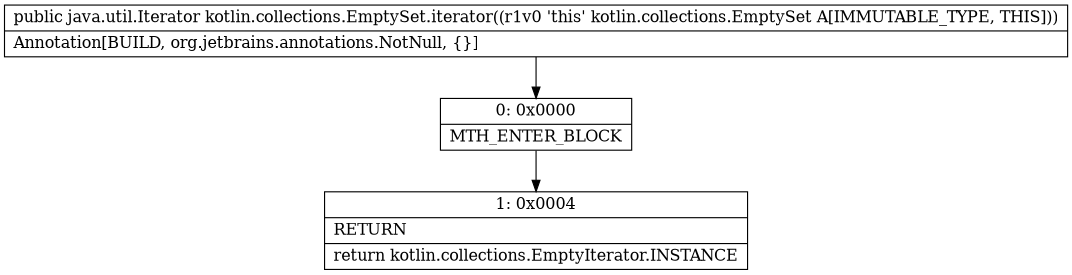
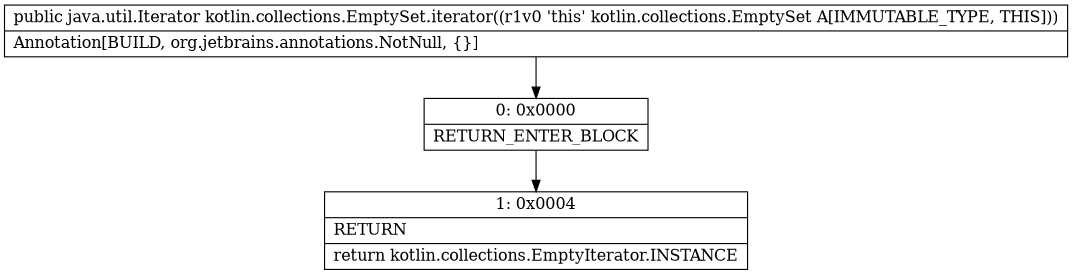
node "0: 0x0000": text "MTH_ENTER_BLOCK" -> "RETURN_ENTER_BLOCK"
